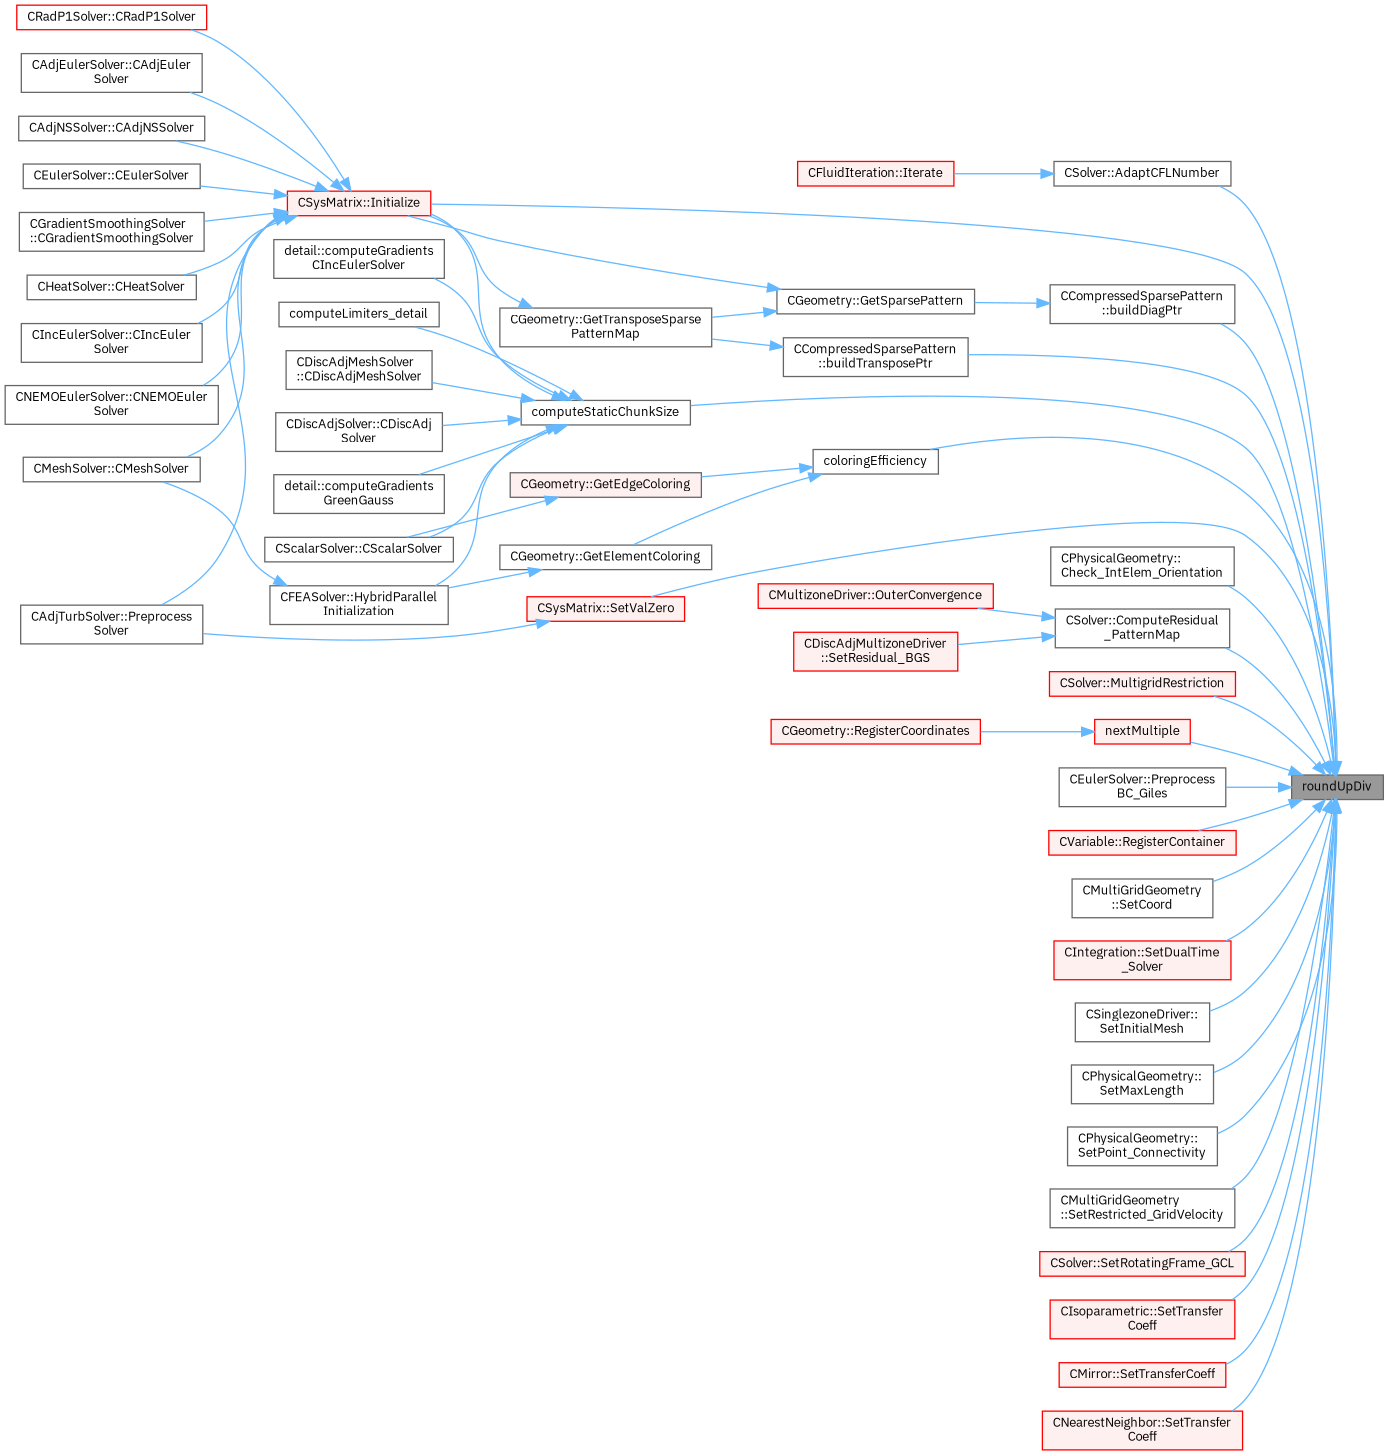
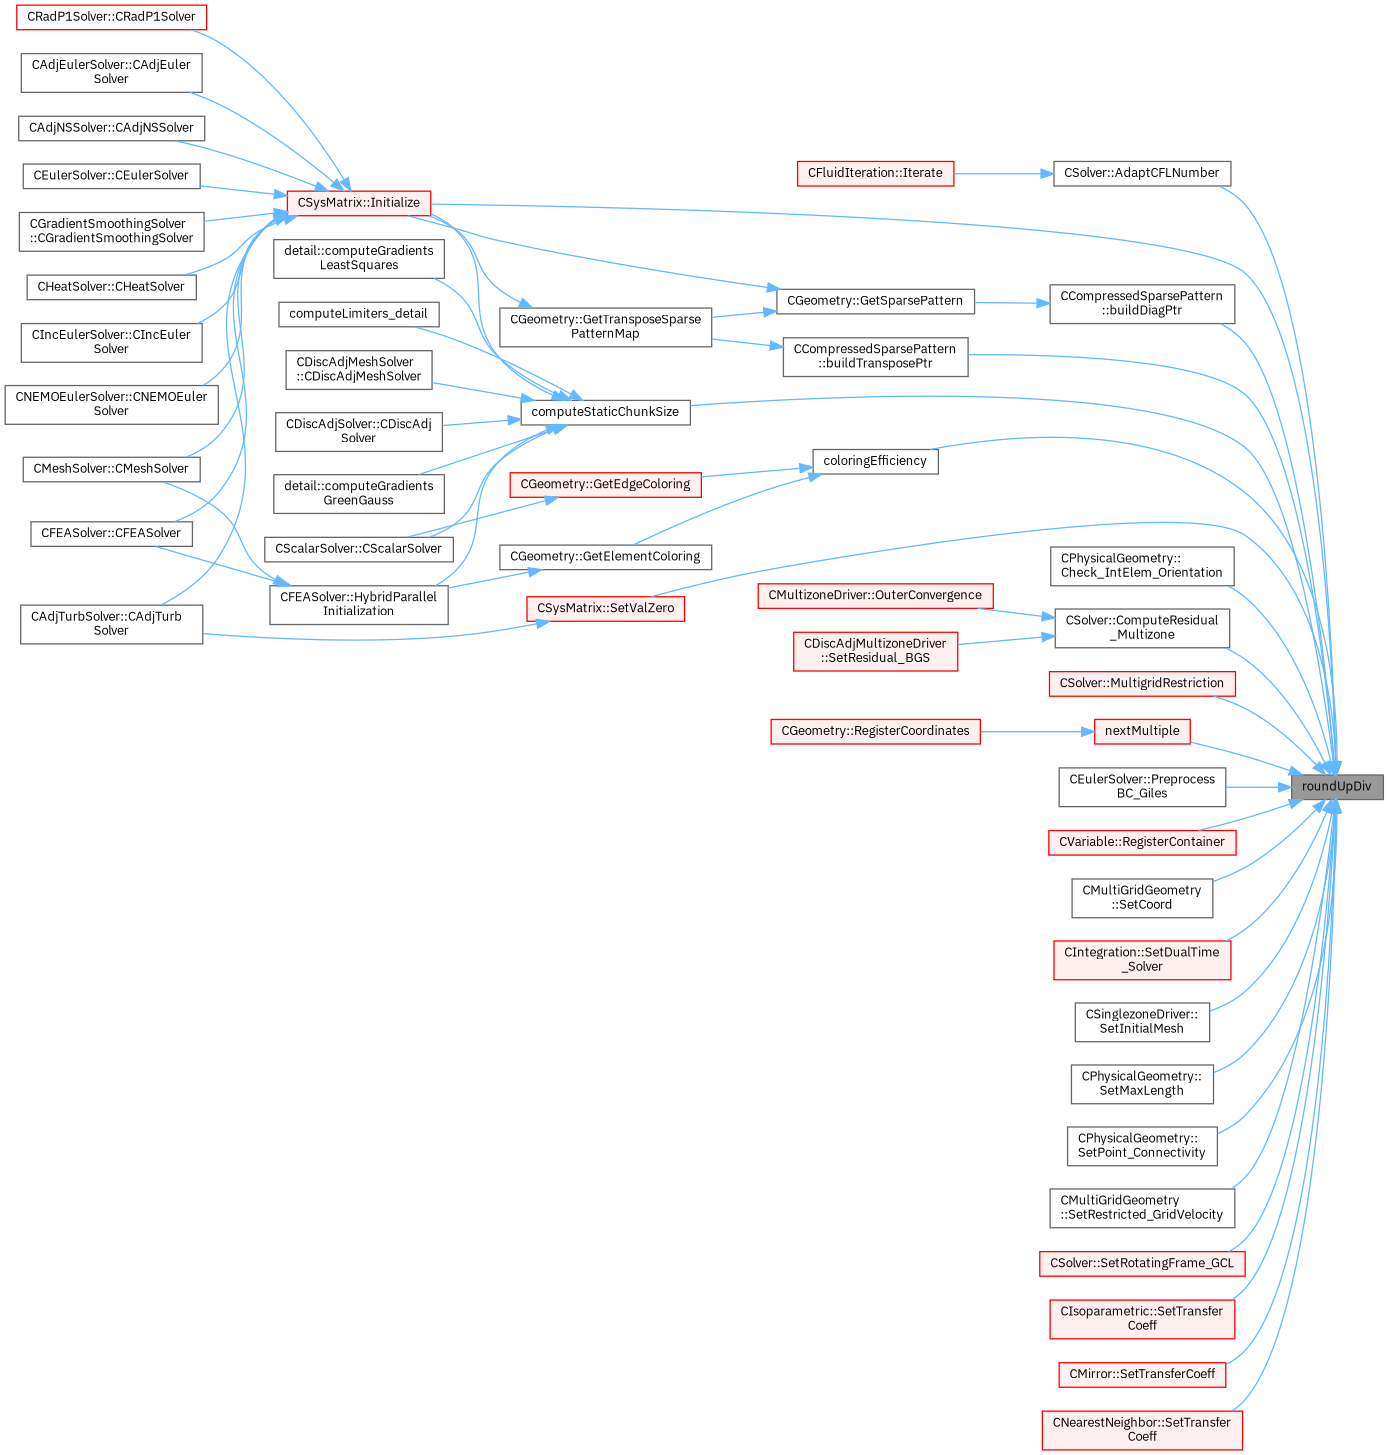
node "detail::computeGradients CIncEulerSolver": label "detail::computeGradients CIncEulerSolver" -> "detail::computeGradients LeastSquares"
node "CGeometry::GetEdgeColoring": color grey40 -> red
node "CFEASolver::CFEASolver": added
node "CAdjTurbSolver::Preprocess Solver": label "CAdjTurbSolver::Preprocess Solver" -> "CAdjTurbSolver::CAdjTurb Solver"
node "CSolver::ComputeResidual _PatternMap": label "CSolver::ComputeResidual _PatternMap" -> "CSolver::ComputeResidual _Multizone"
